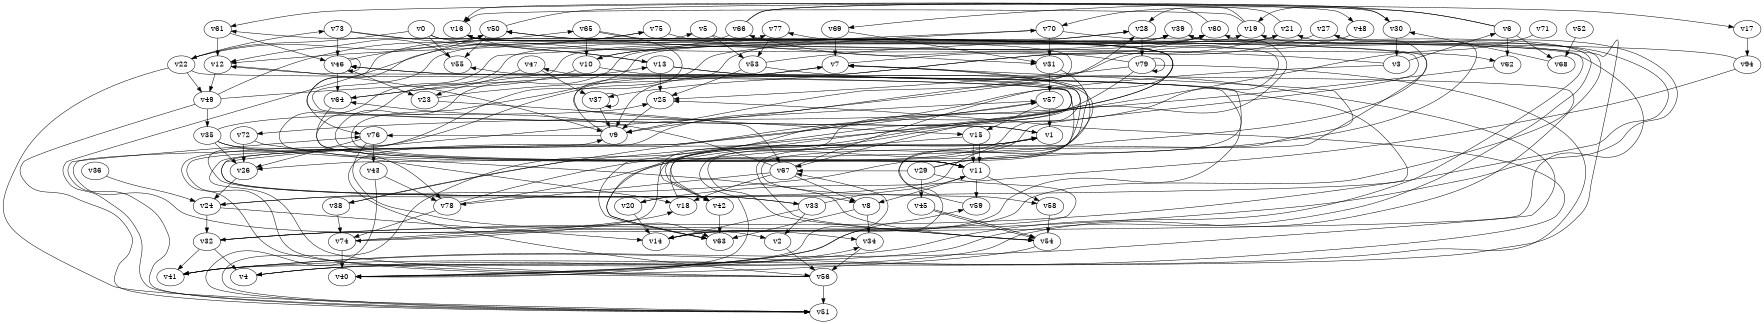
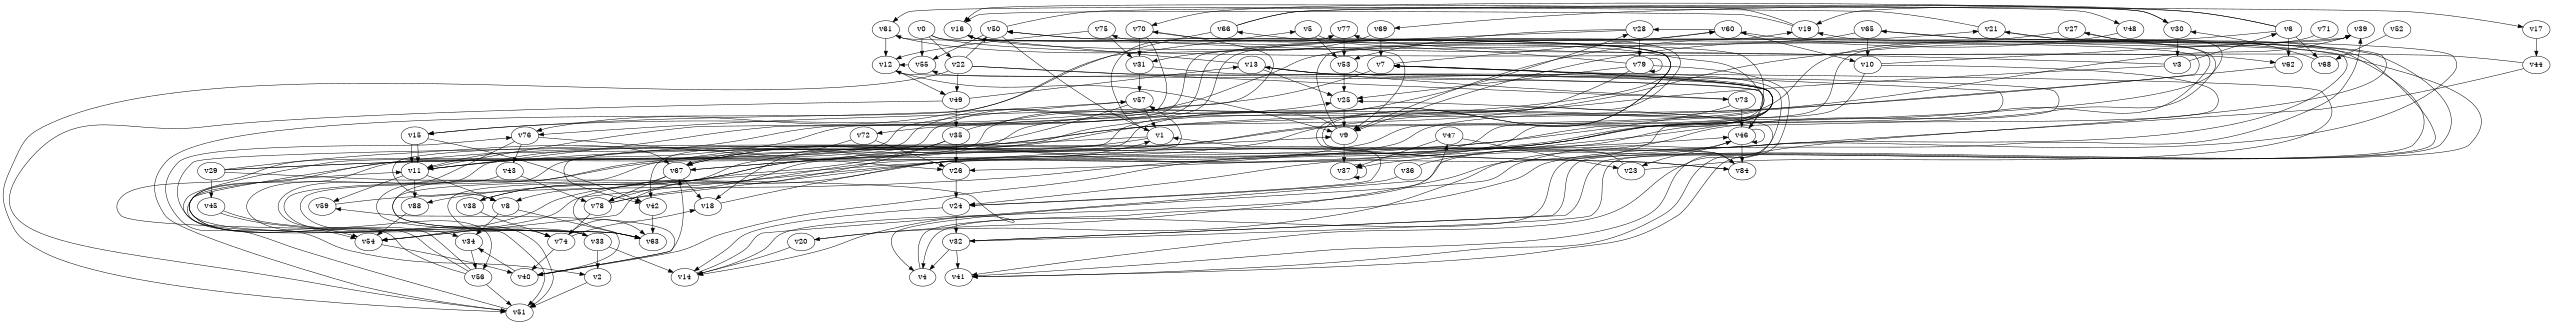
edge "v49" -> "v65": now "v36" -> "v65"
edge "v53" -> "v28": reversed
node "v94": label "v94" -> "v44"
edge "v6" -> "v67": added
node "v64": label "v64" -> "v84"
edge "v37" -> "v9": reversed
node "v58": label "v58" -> "v88"
edge "v2" -> "v56": now "v2" -> "v51"
